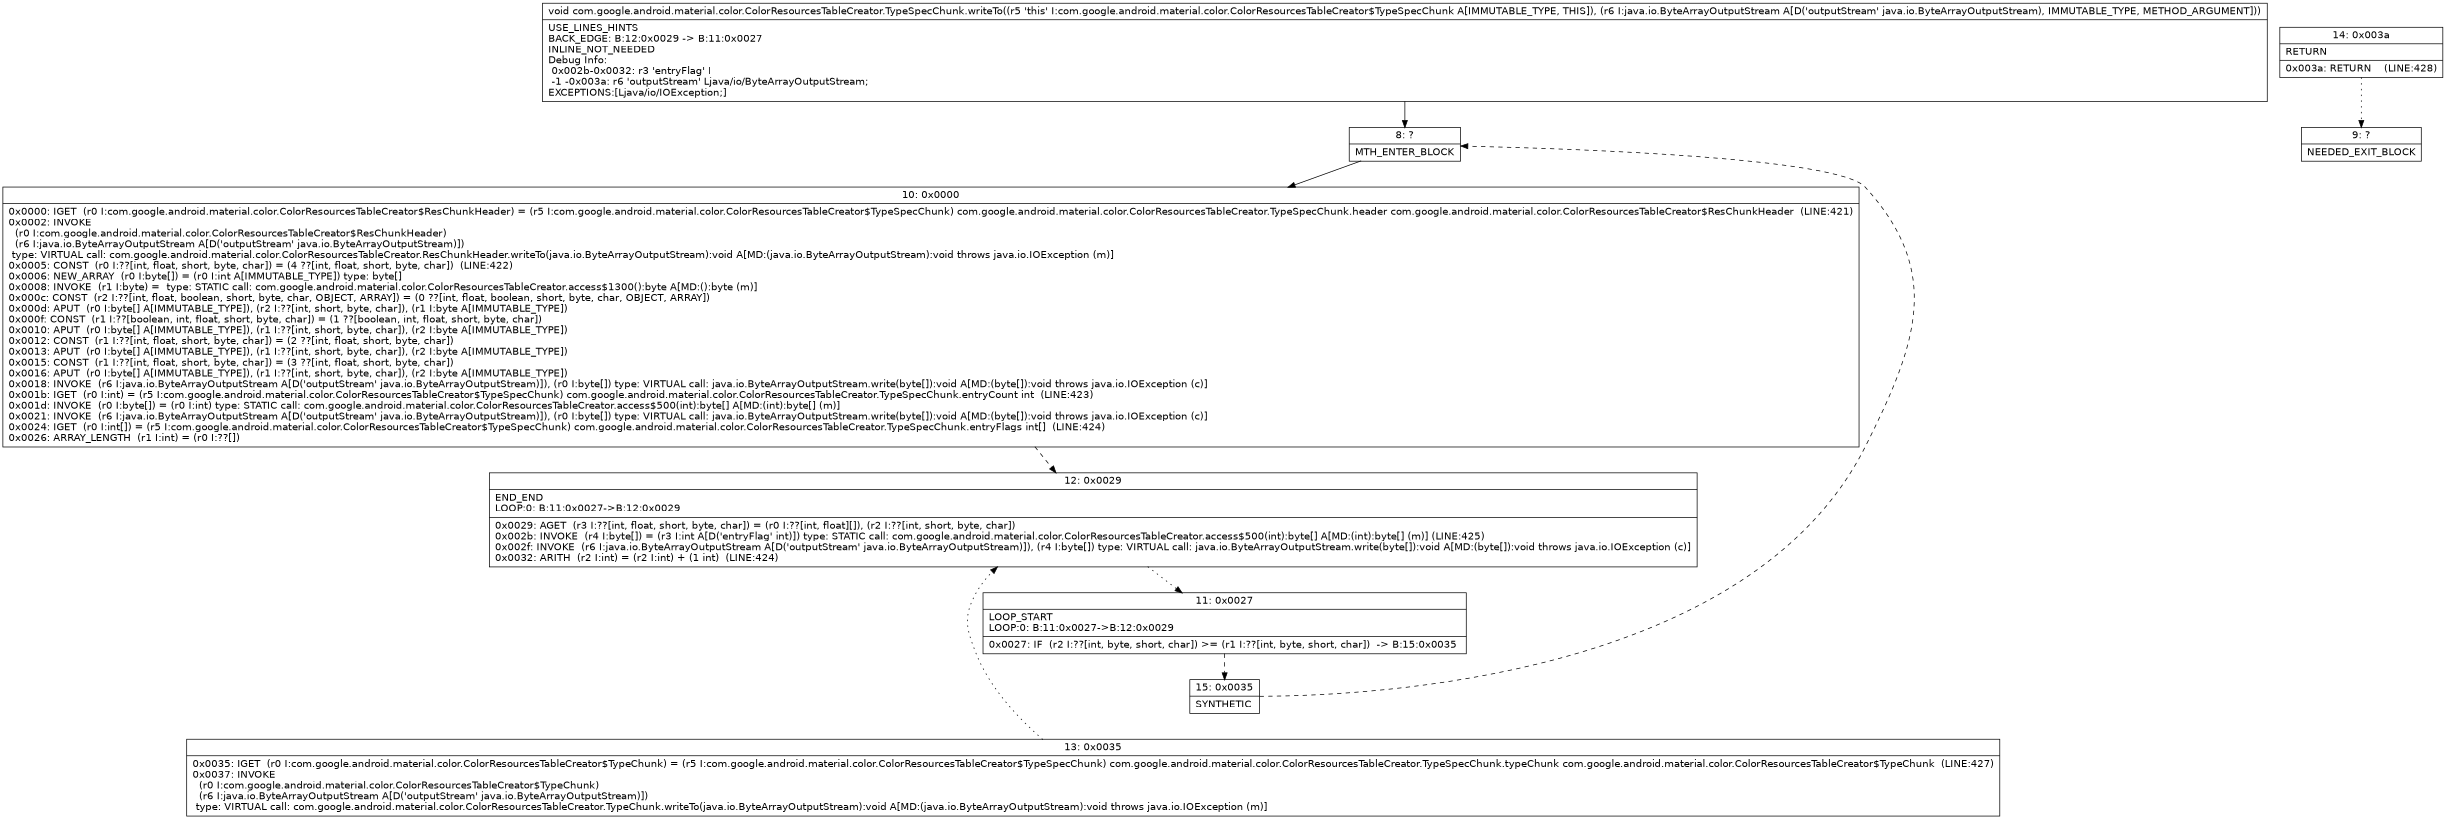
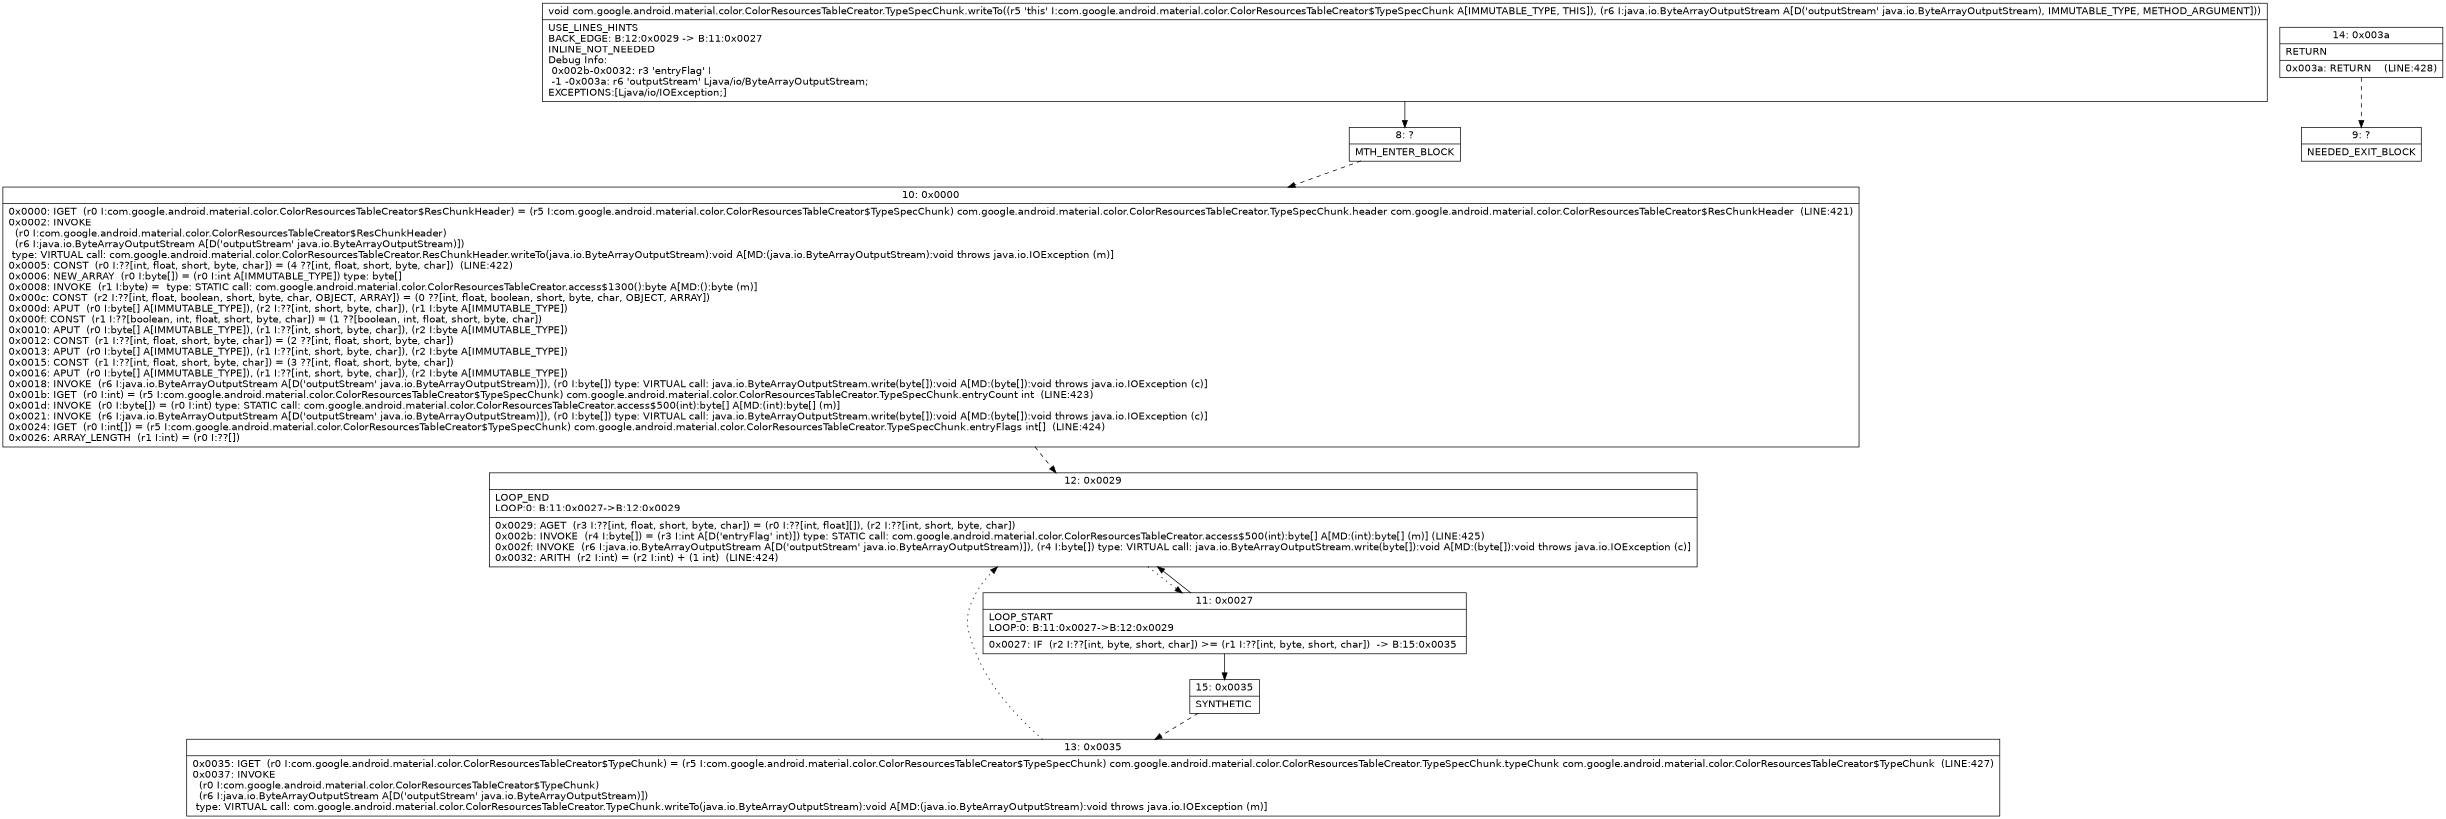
edge "14: 0x003a" -> "9: ?": style dotted -> dashed
edge "8: ?" -> "10: 0x0000": style solid -> dashed
edge "15: 0x0035" -> "8: ?": now "15: 0x0035" -> "13: 0x0035"
node "12: 0x0029": text "END_END" -> "LOOP_END"
edge "11: 0x0027" -> "12: 0x0029": added
edge "11: 0x0027" -> "15: 0x0035": style dashed -> solid
